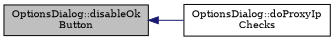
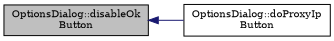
node "OptionsDialog::doProxyIp Checks": label "OptionsDialog::doProxyIp Checks" -> "OptionsDialog::doProxyIp Button"
